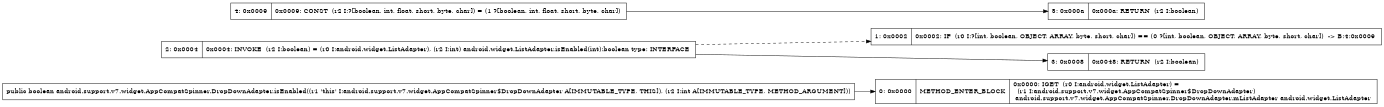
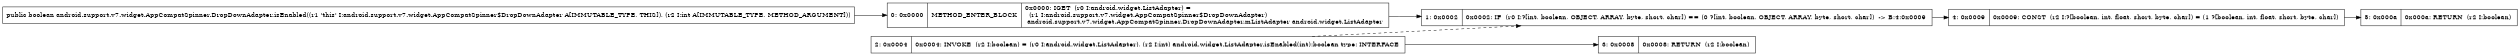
edge "0: 0x0000" -> "1: 0x0002": added
edge "1: 0x0002" -> "4: 0x0009": added
node "3: 0x0008": text "0x0048: RETURN  (r2 I:boolean)" -> "0x0008: RETURN  (r2 I:boolean)"
